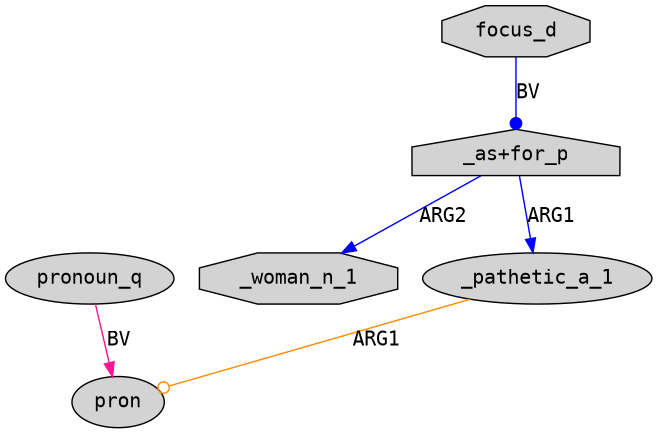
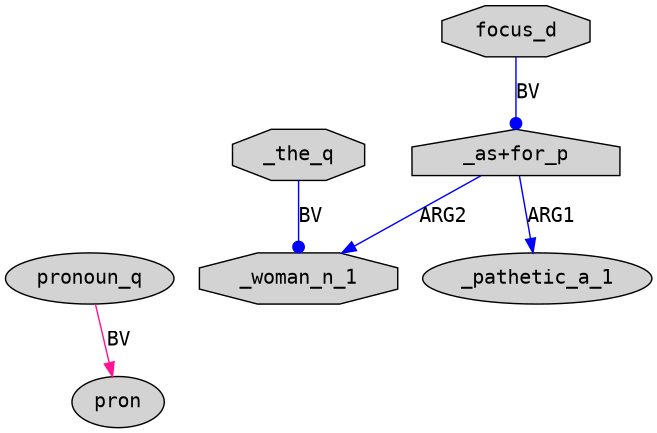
node "_the_q": added
edge "_pathetic_a_1" -> "pron": removed, label "ARG1"
